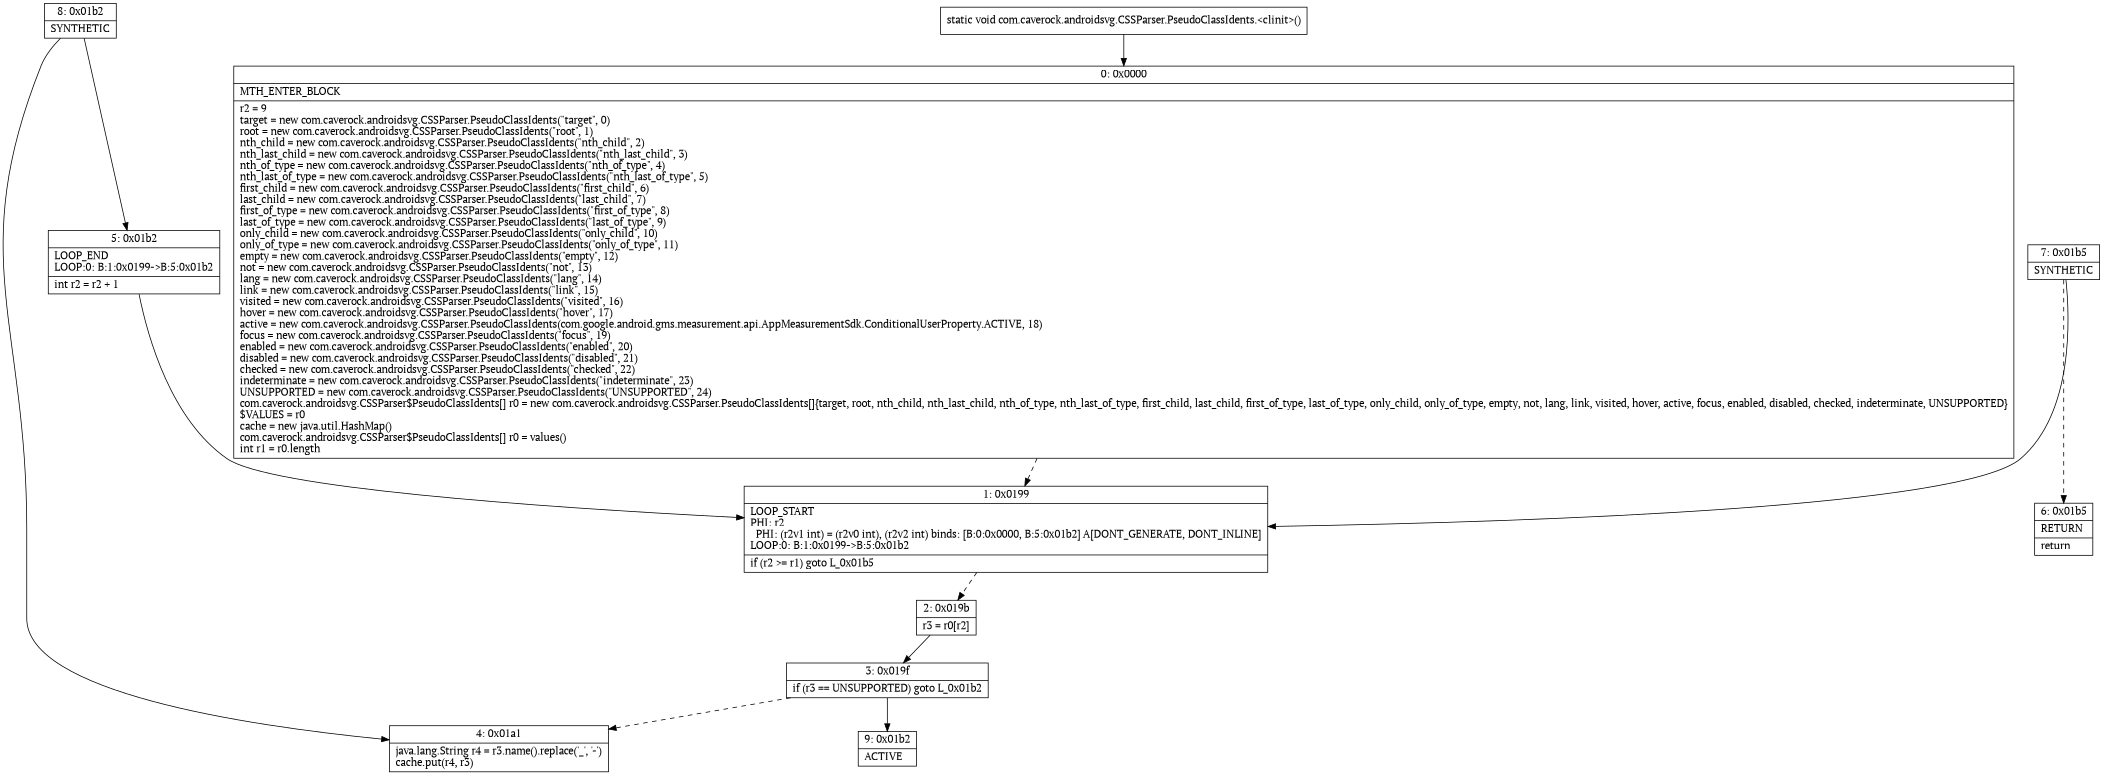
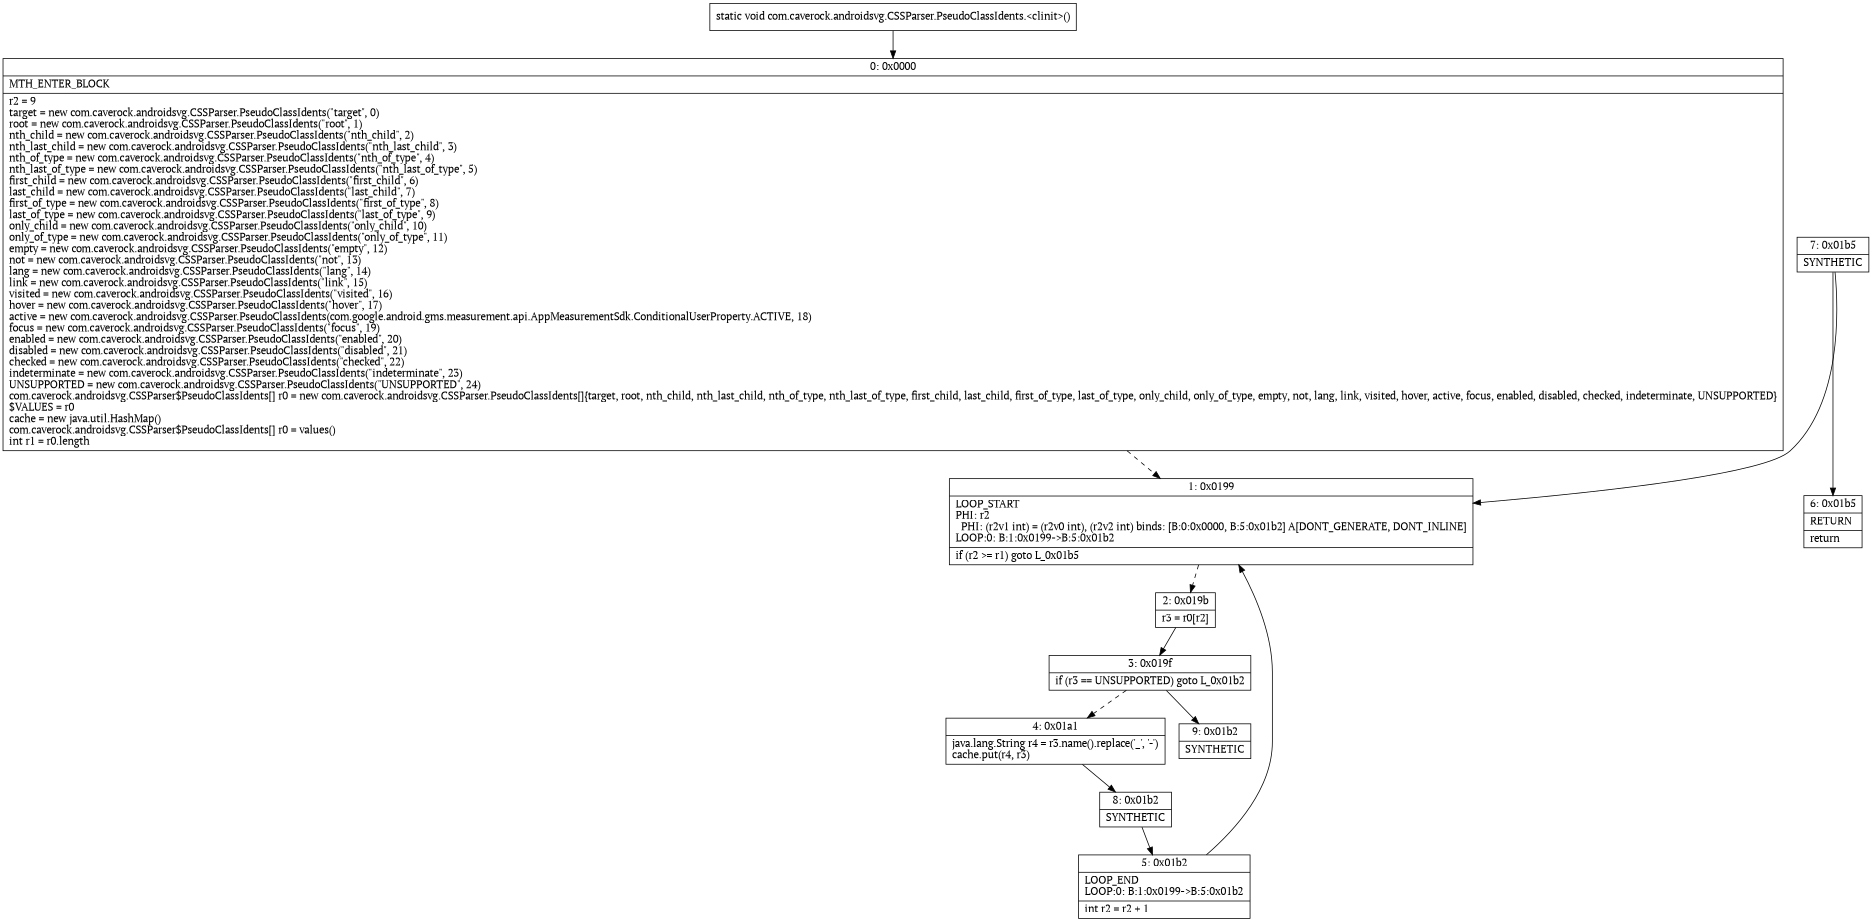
edge "7: 0x01b5" -> "6: 0x01b5": style dashed -> solid
edge "8: 0x01b2" -> "4: 0x01a1": reversed
node "9: 0x01b2": text "ACTIVE" -> "SYNTHETIC"
